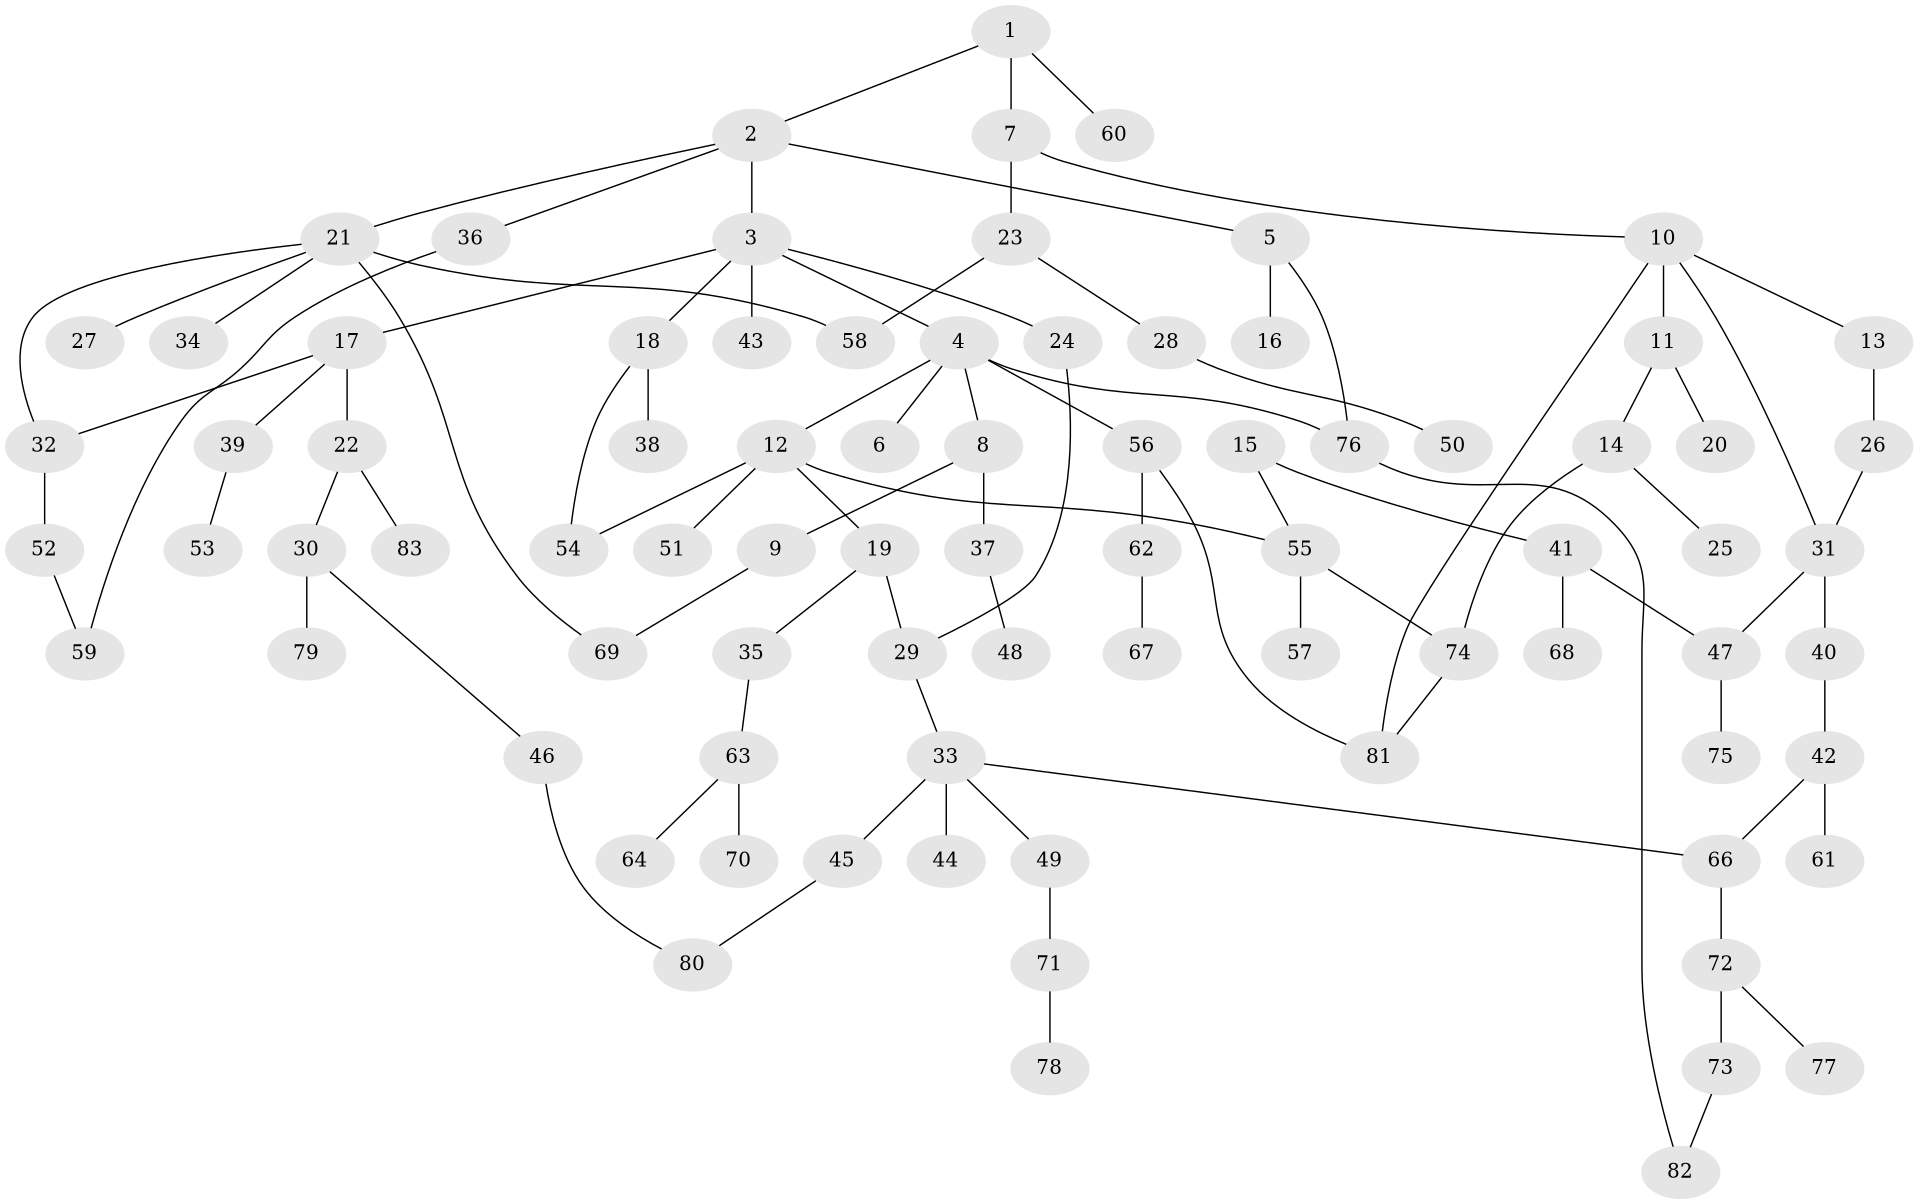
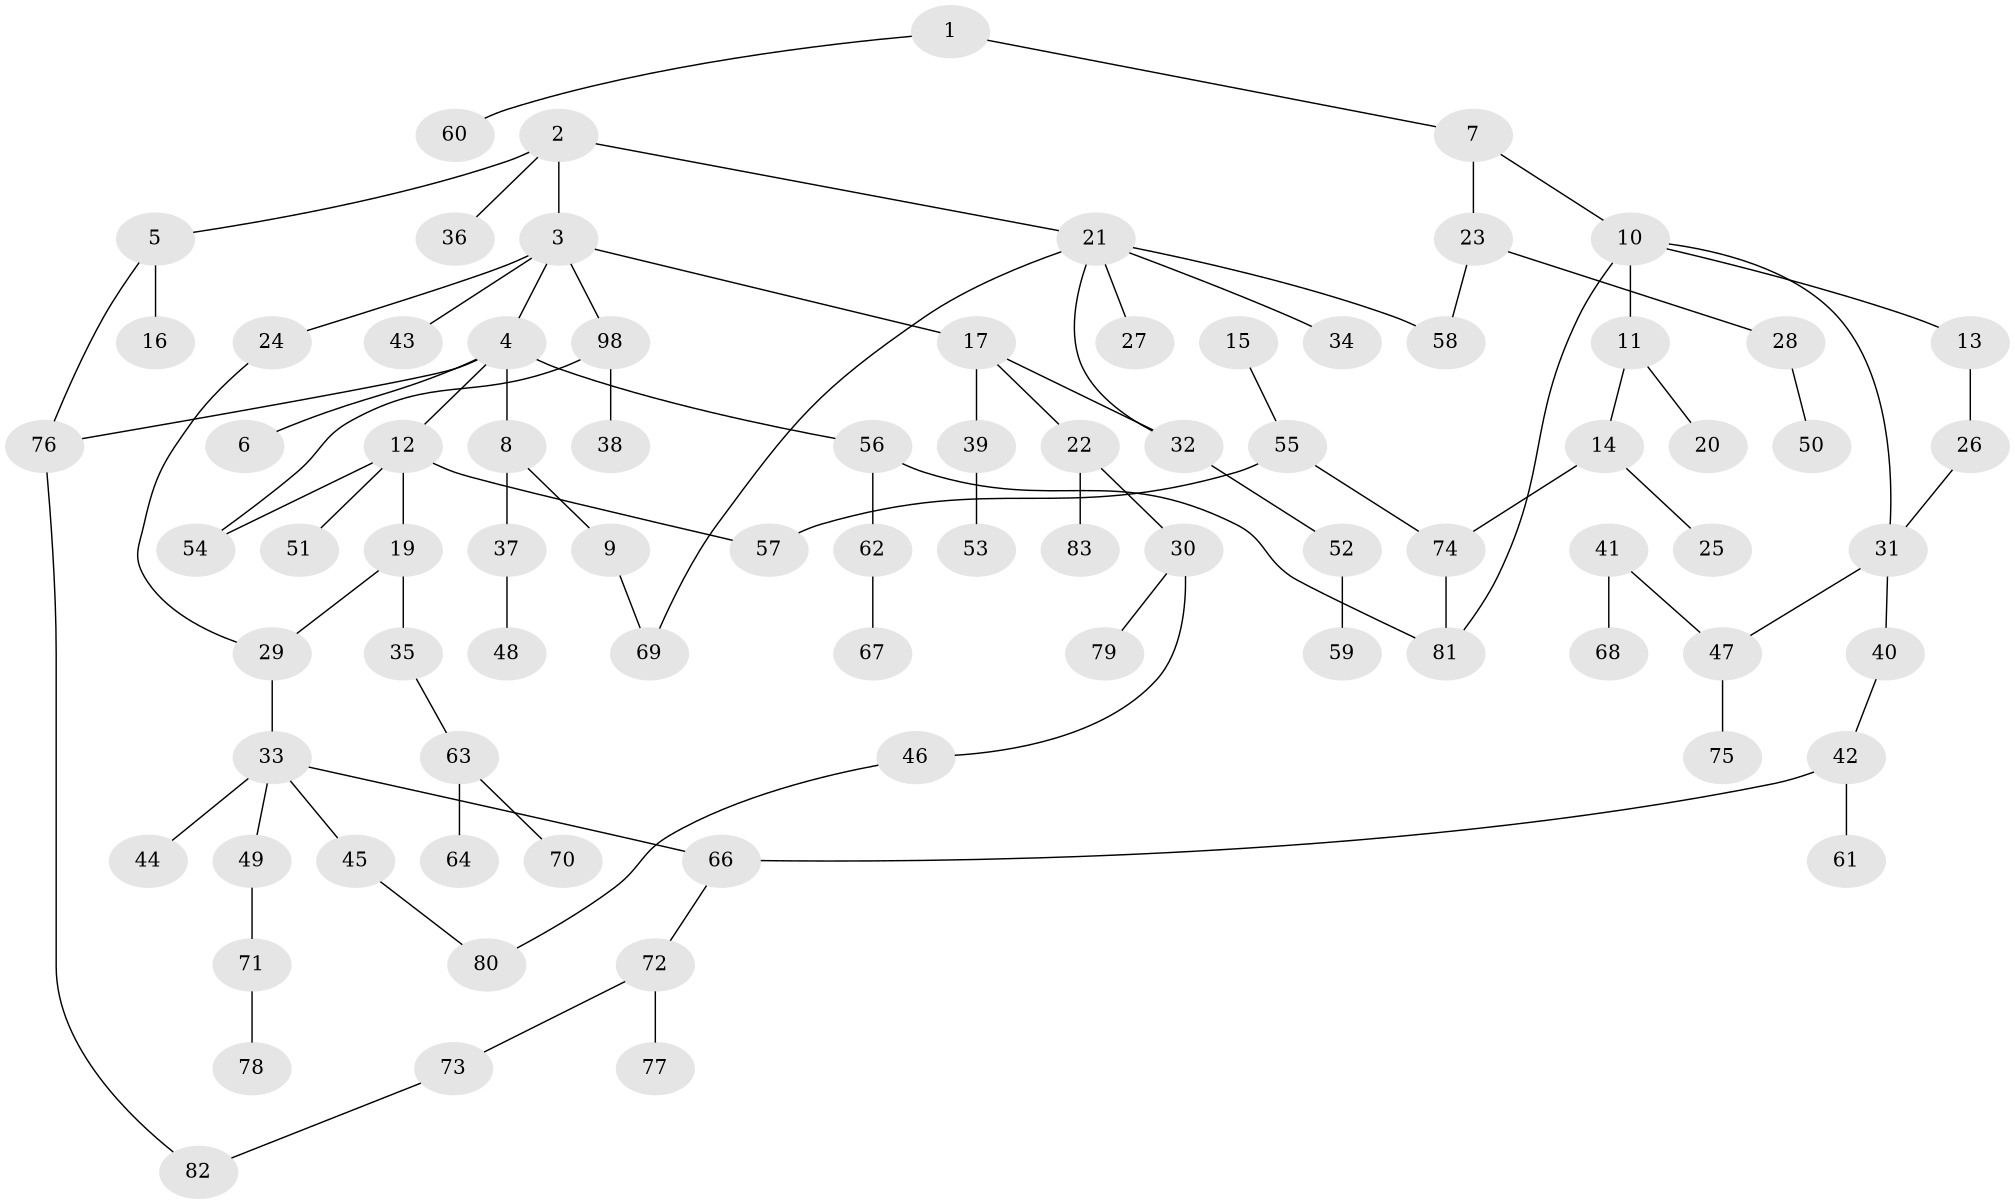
edge "1" -- "2": removed
node "18": label "18" -> "98"
edge "36" -- "59": removed
edge "12" -- "55": now "12" -- "57"
edge "15" -- "41": removed
